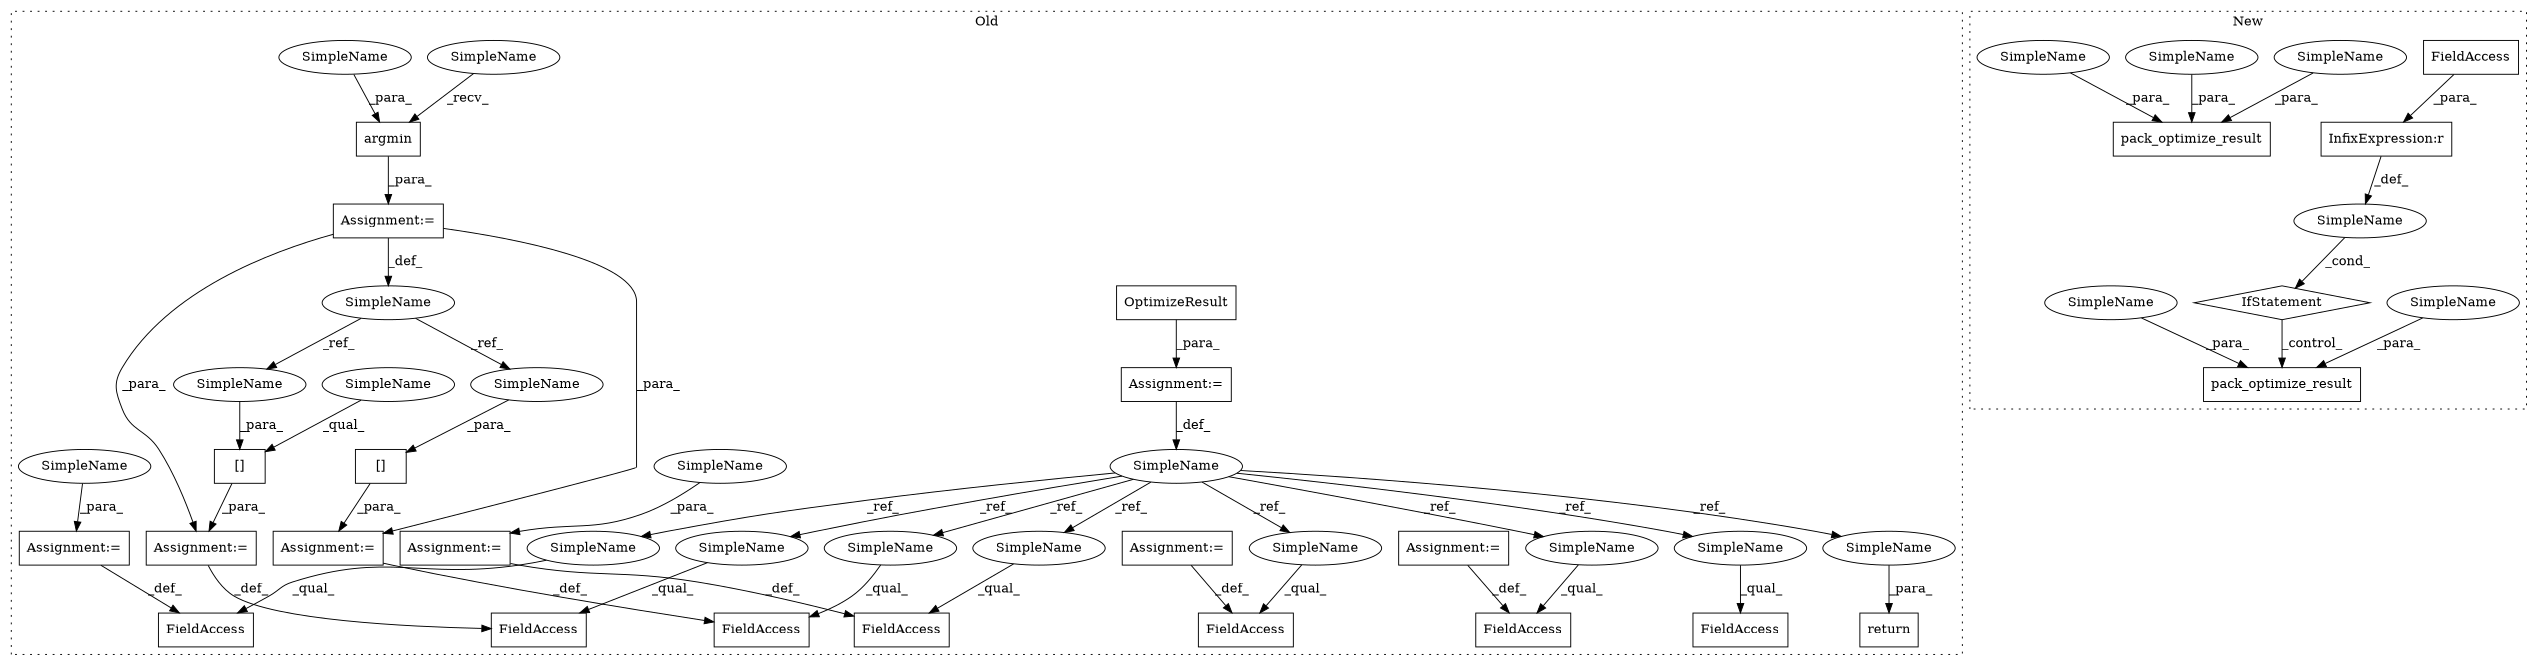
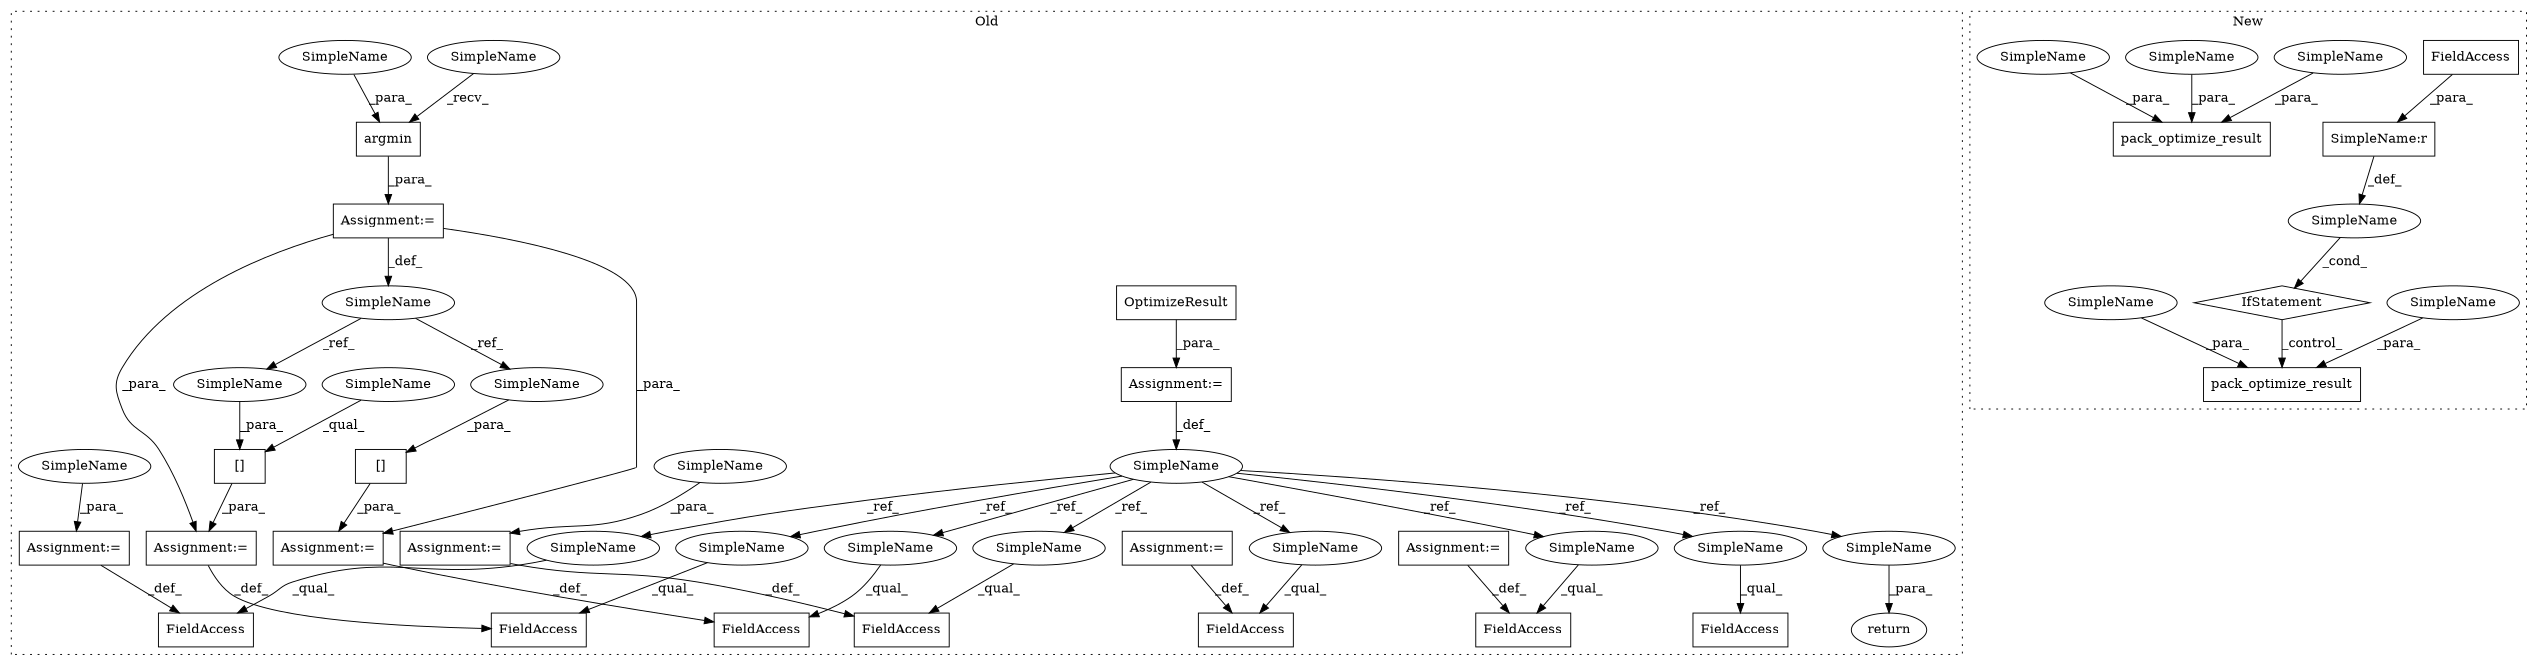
node "InfixExpression:r": label "InfixExpression:r" -> "SimpleName:r"
node "return": shape box -> ellipse
